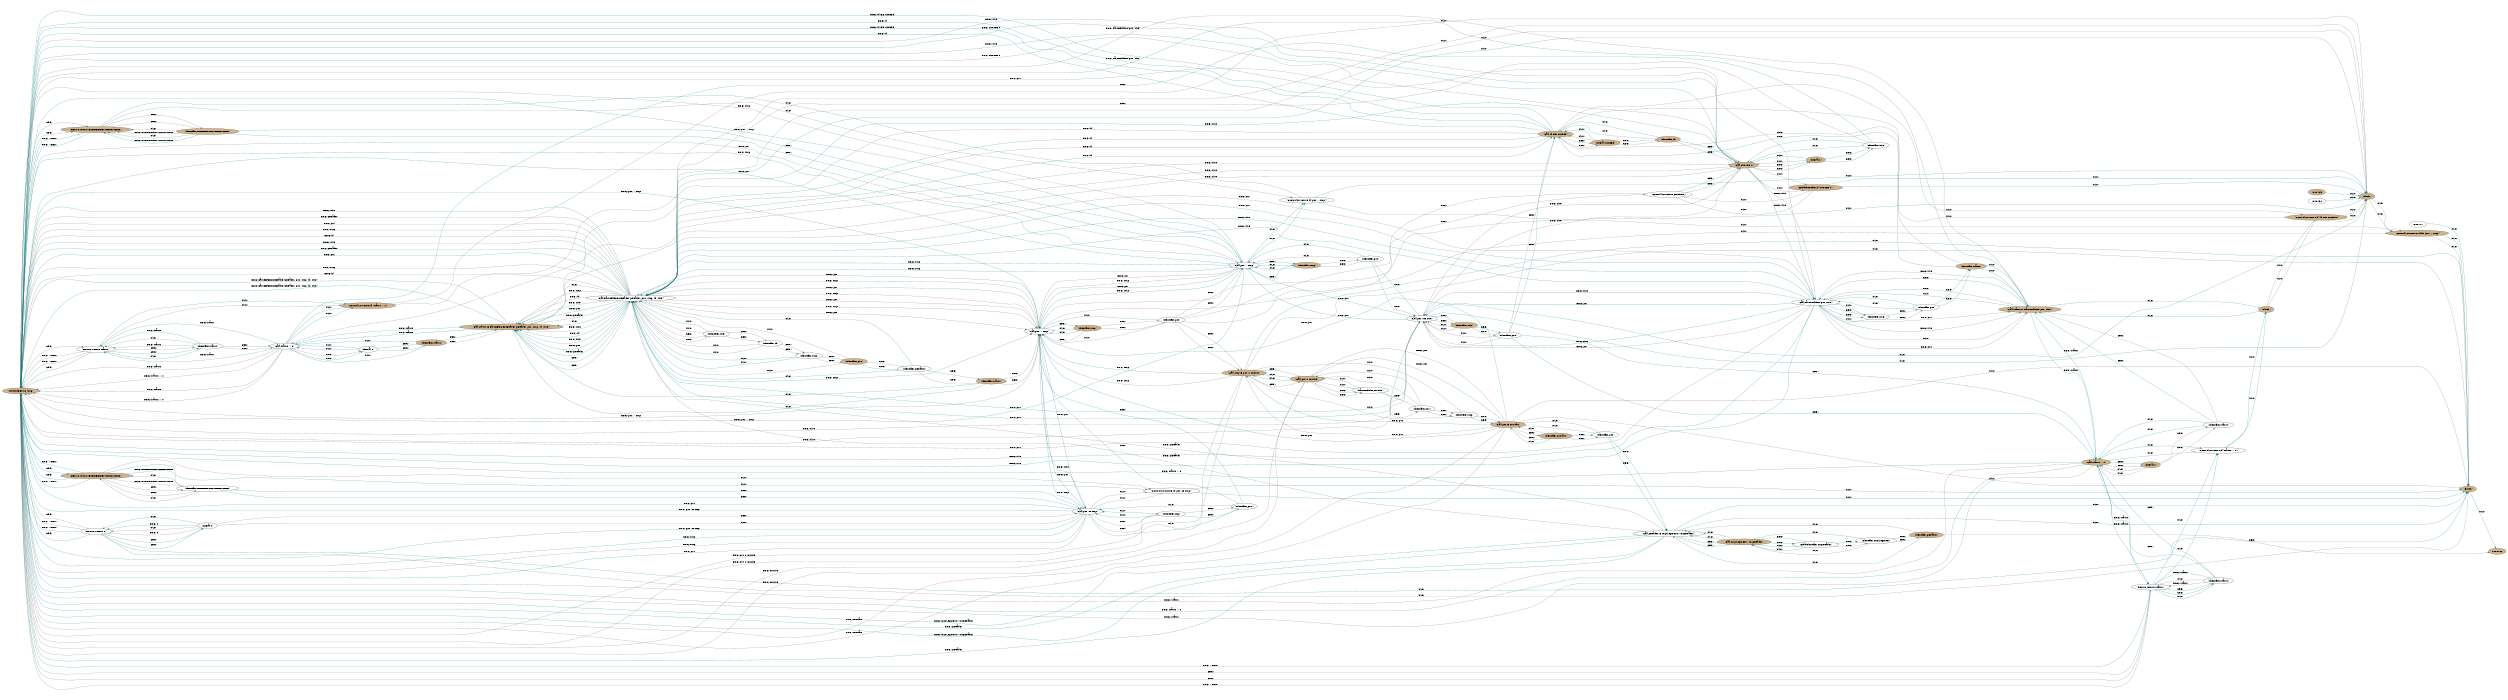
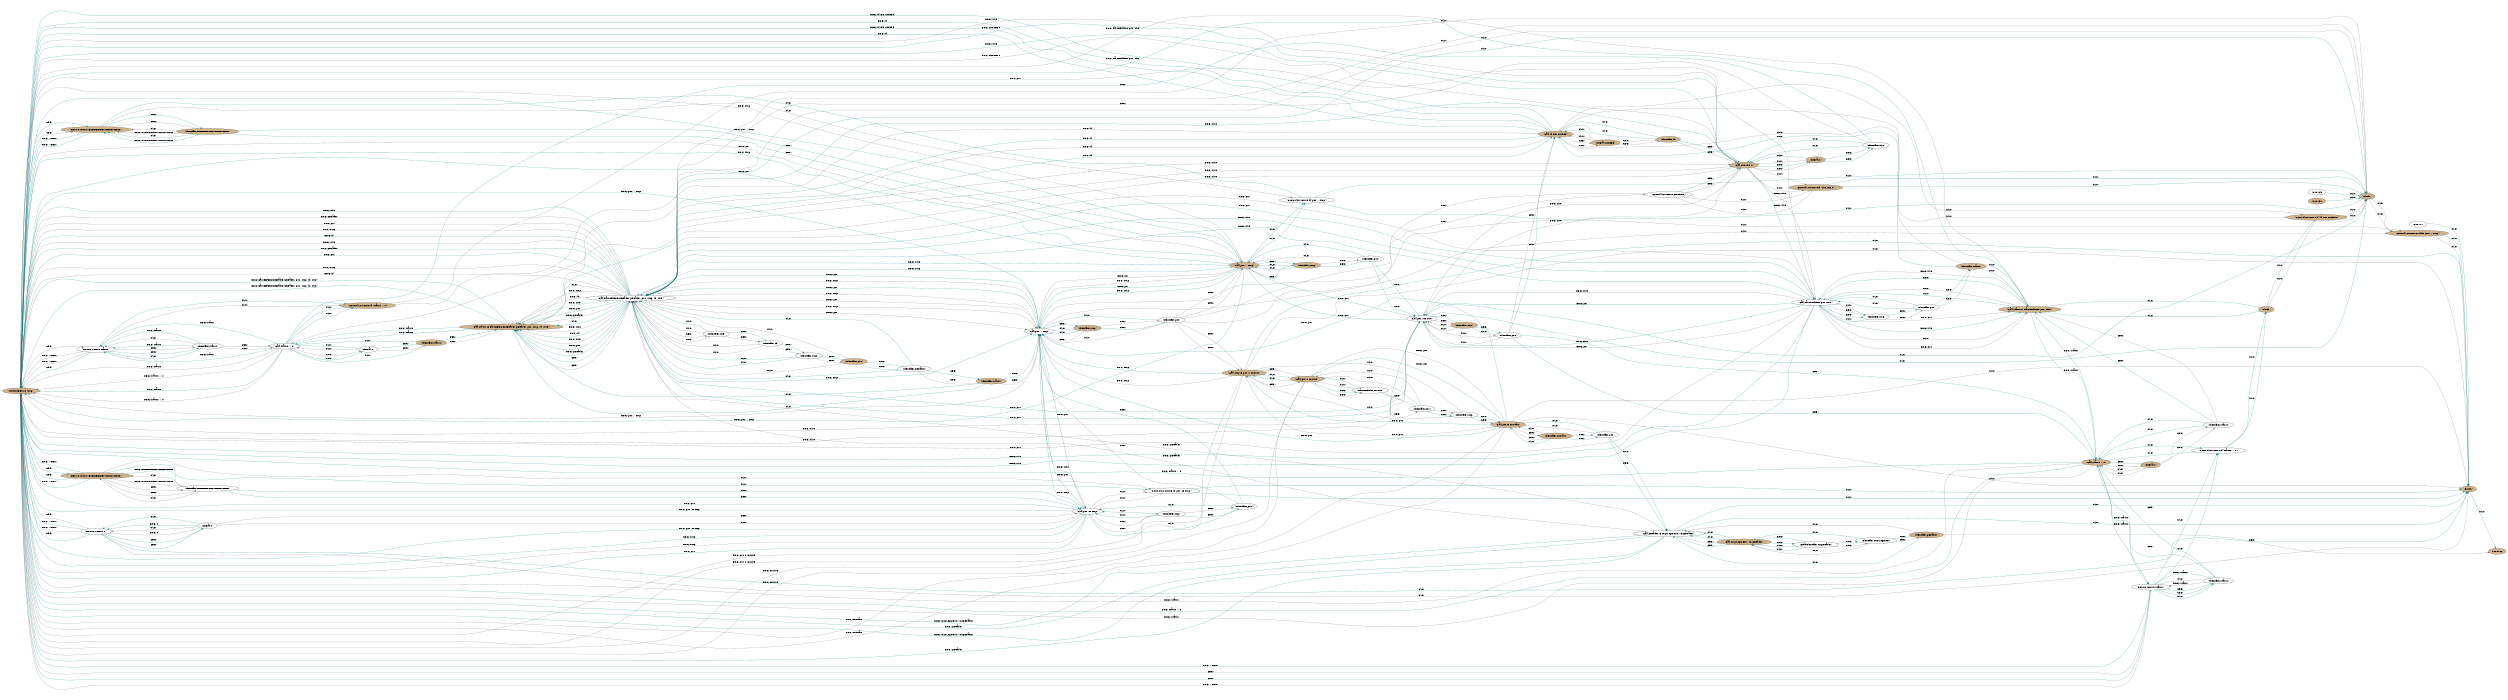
node "(FieldIdentifier,if (size == 0))": label "(FieldIdentifier,if (size == 0))" -> "(ControlStructure,if (size == 0))"
node "1000129": fillcolor tan -> white
node "1000130": fillcolor white -> tan
node "(Call,pos > stop)": fillcolor white -> tan
